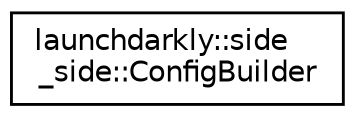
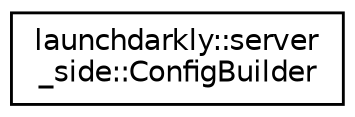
node "launchdarkly::side _side::ConfigBuilder": label "launchdarkly::side _side::ConfigBuilder" -> "launchdarkly::server _side::ConfigBuilder"
